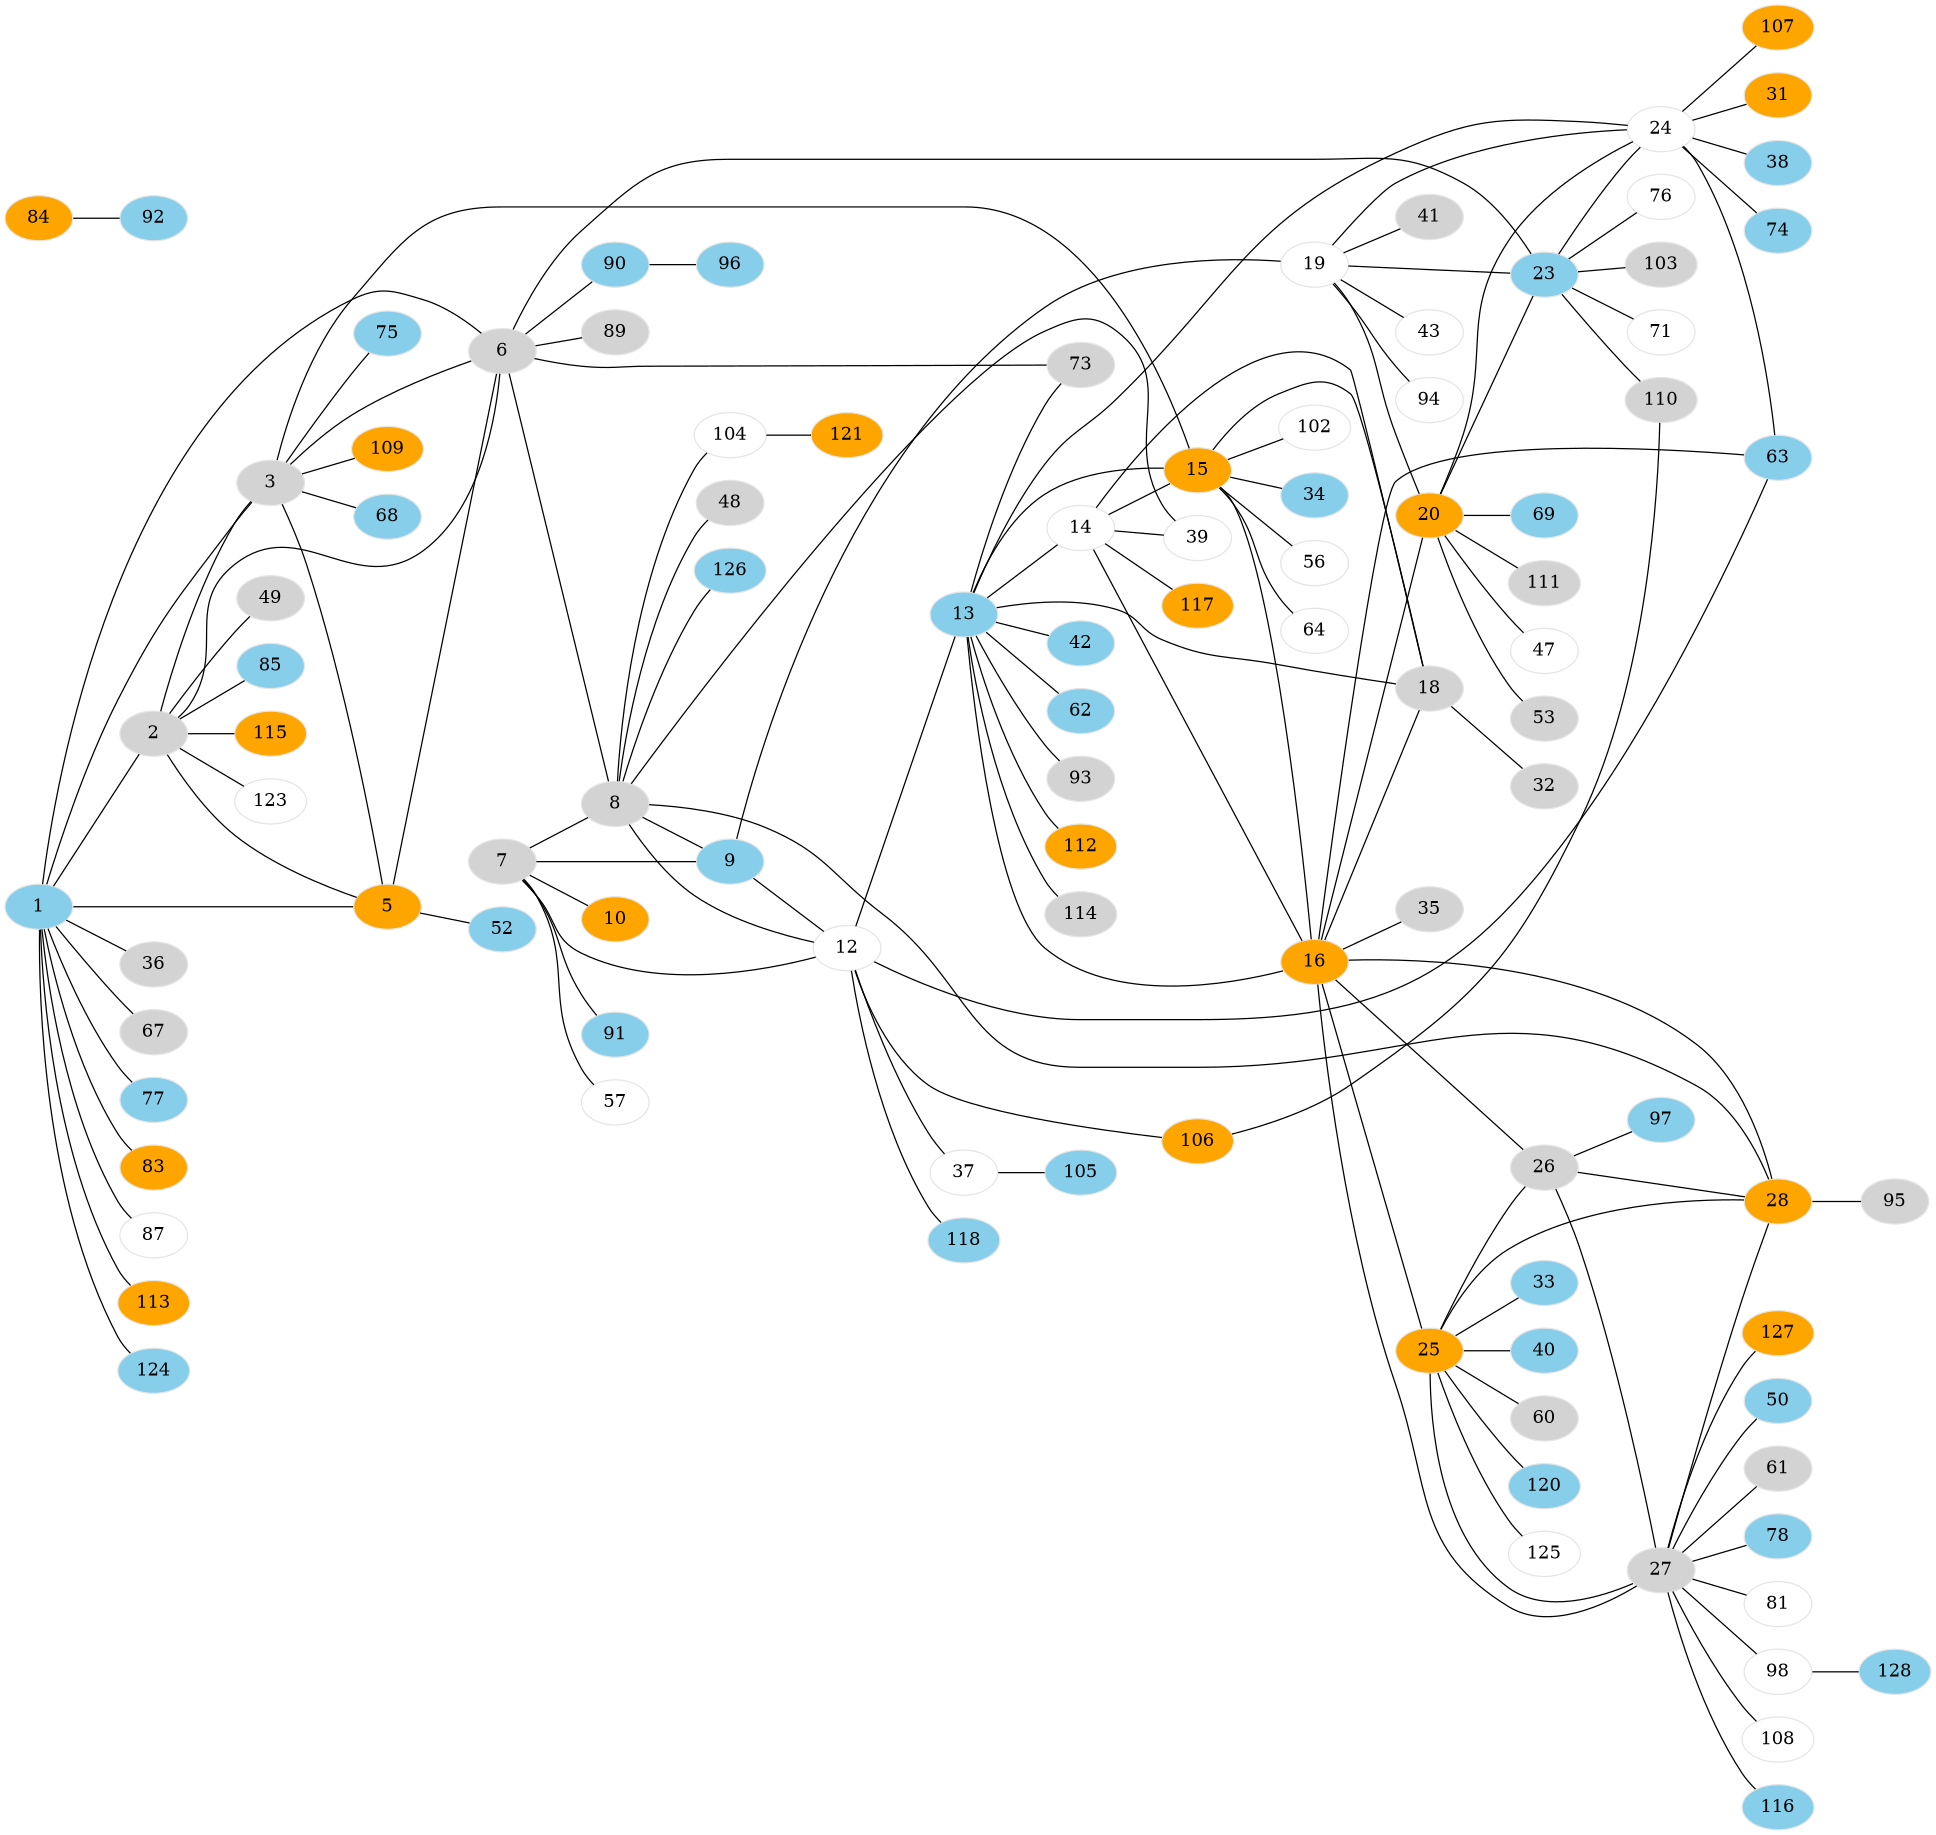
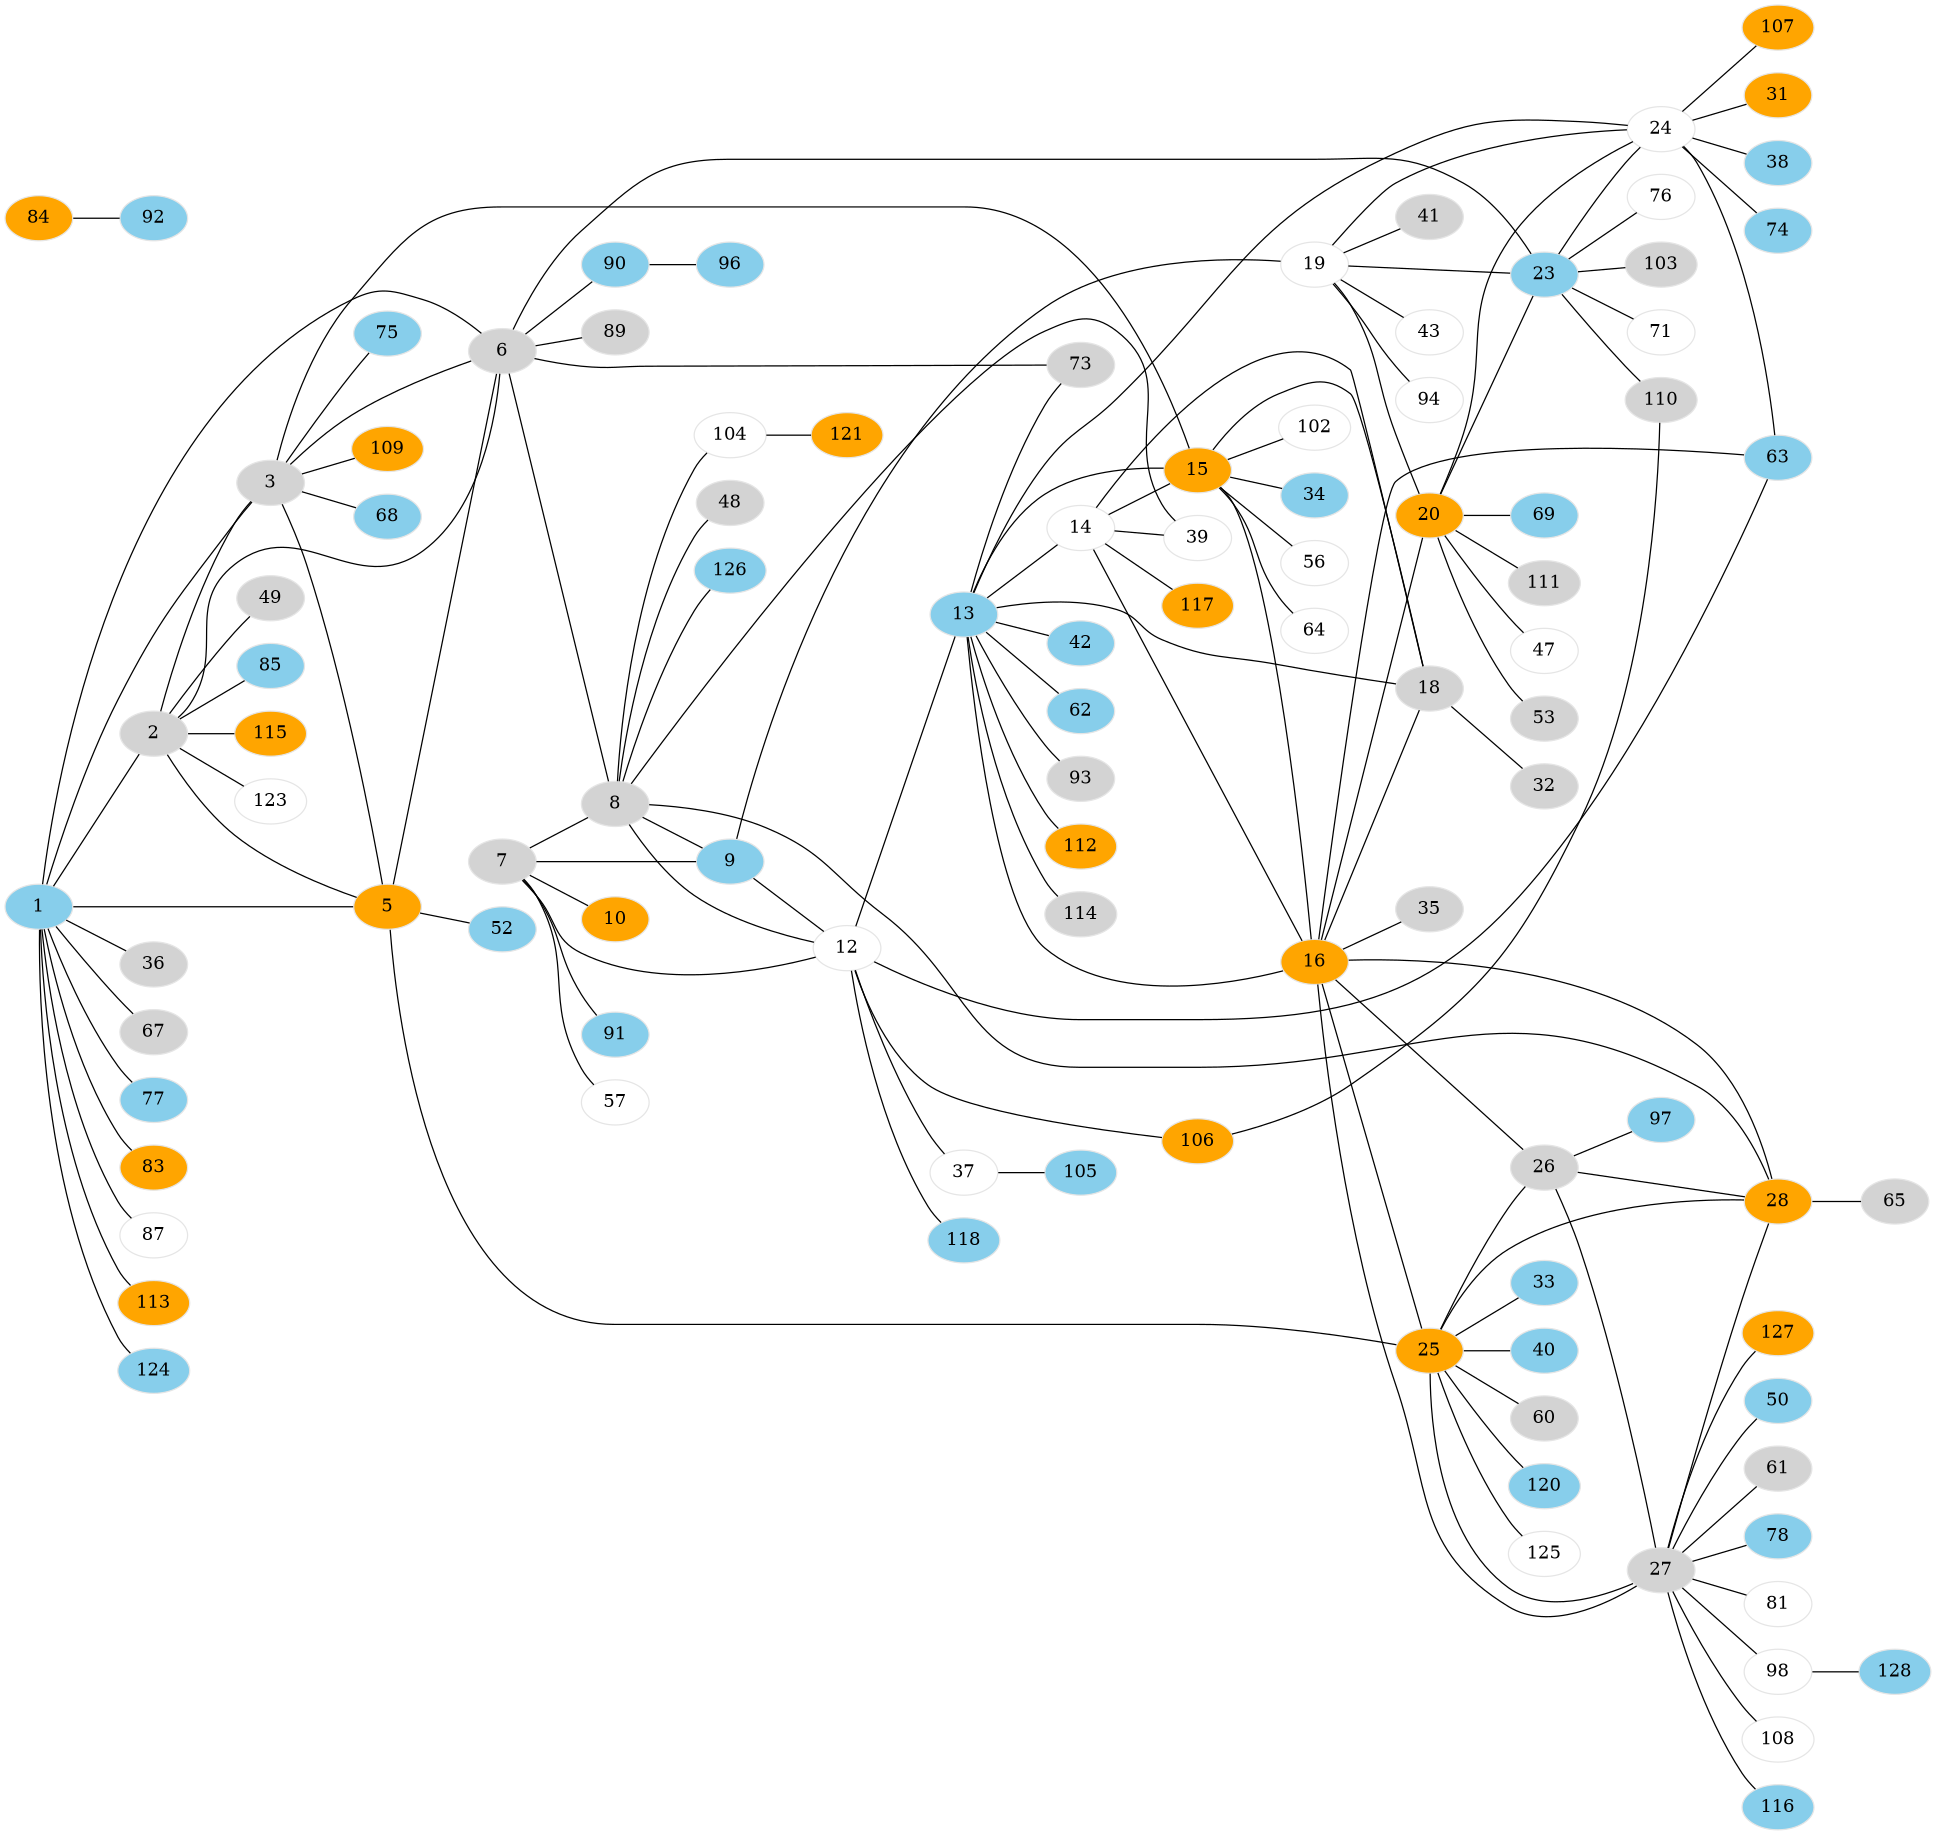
node "95": label "95" -> "65"
edge "5" -- "25": added
